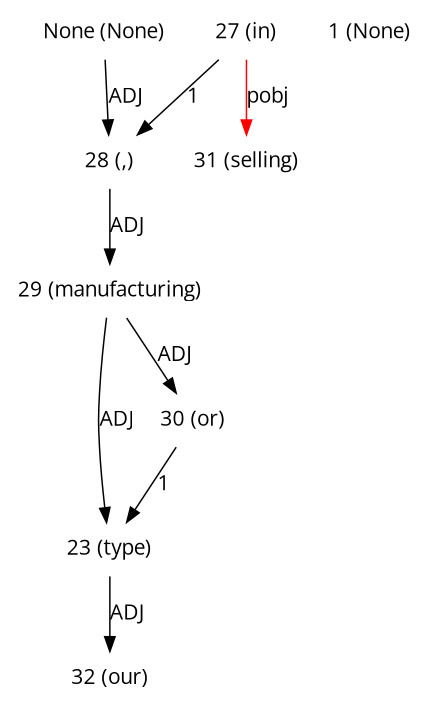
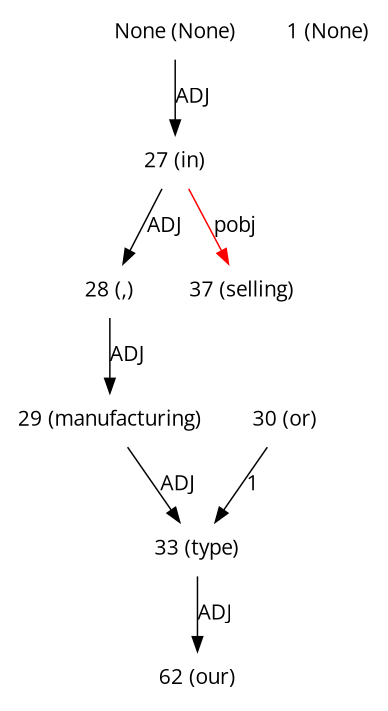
edge "None (None)" -> "28 (,)": now "None (None)" -> "27 (in)"
edge "27 (in)" -> "28 (,)": label "1" -> "ADJ"
node "31 (selling)": label "31 (selling)" -> "37 (selling)"
edge "29 (manufacturing)" -> "30 (or)": removed, label "ADJ"
node "23 (type)": label "23 (type)" -> "33 (type)"
node "32 (our)": label "32 (our)" -> "62 (our)"
